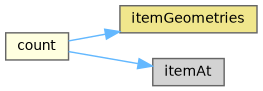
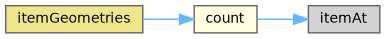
edge "count" -> "itemGeometries": reversed
